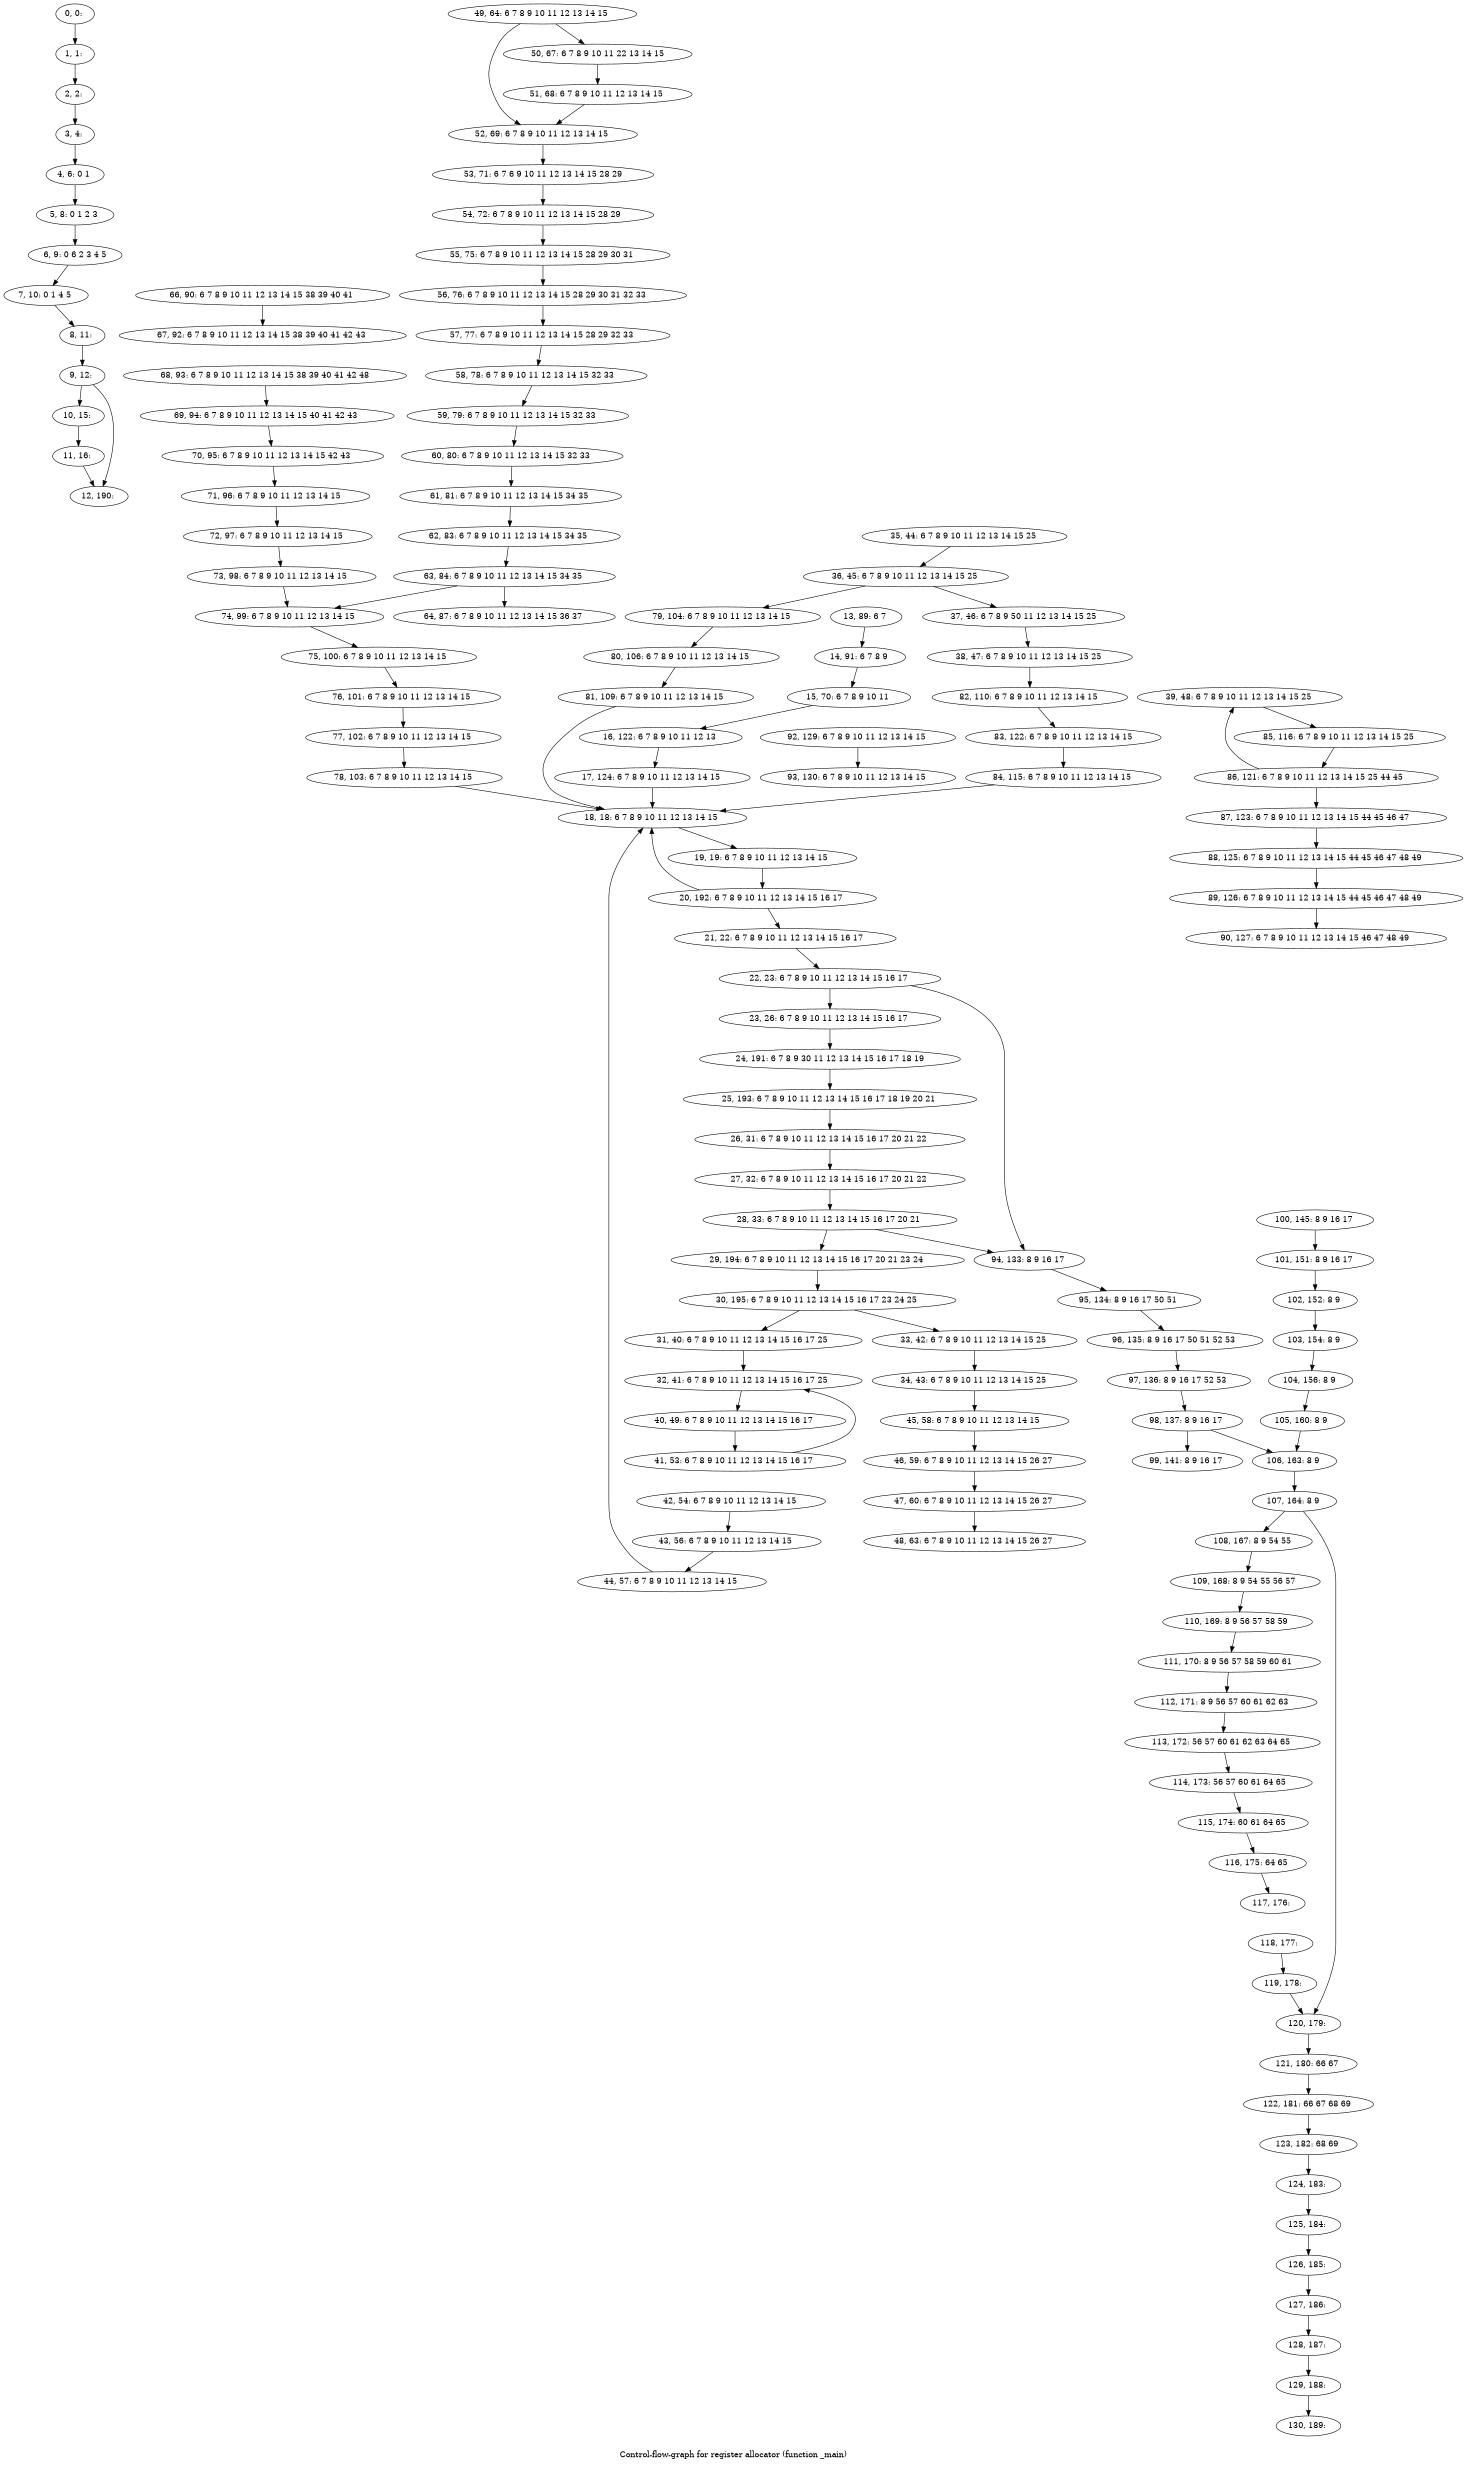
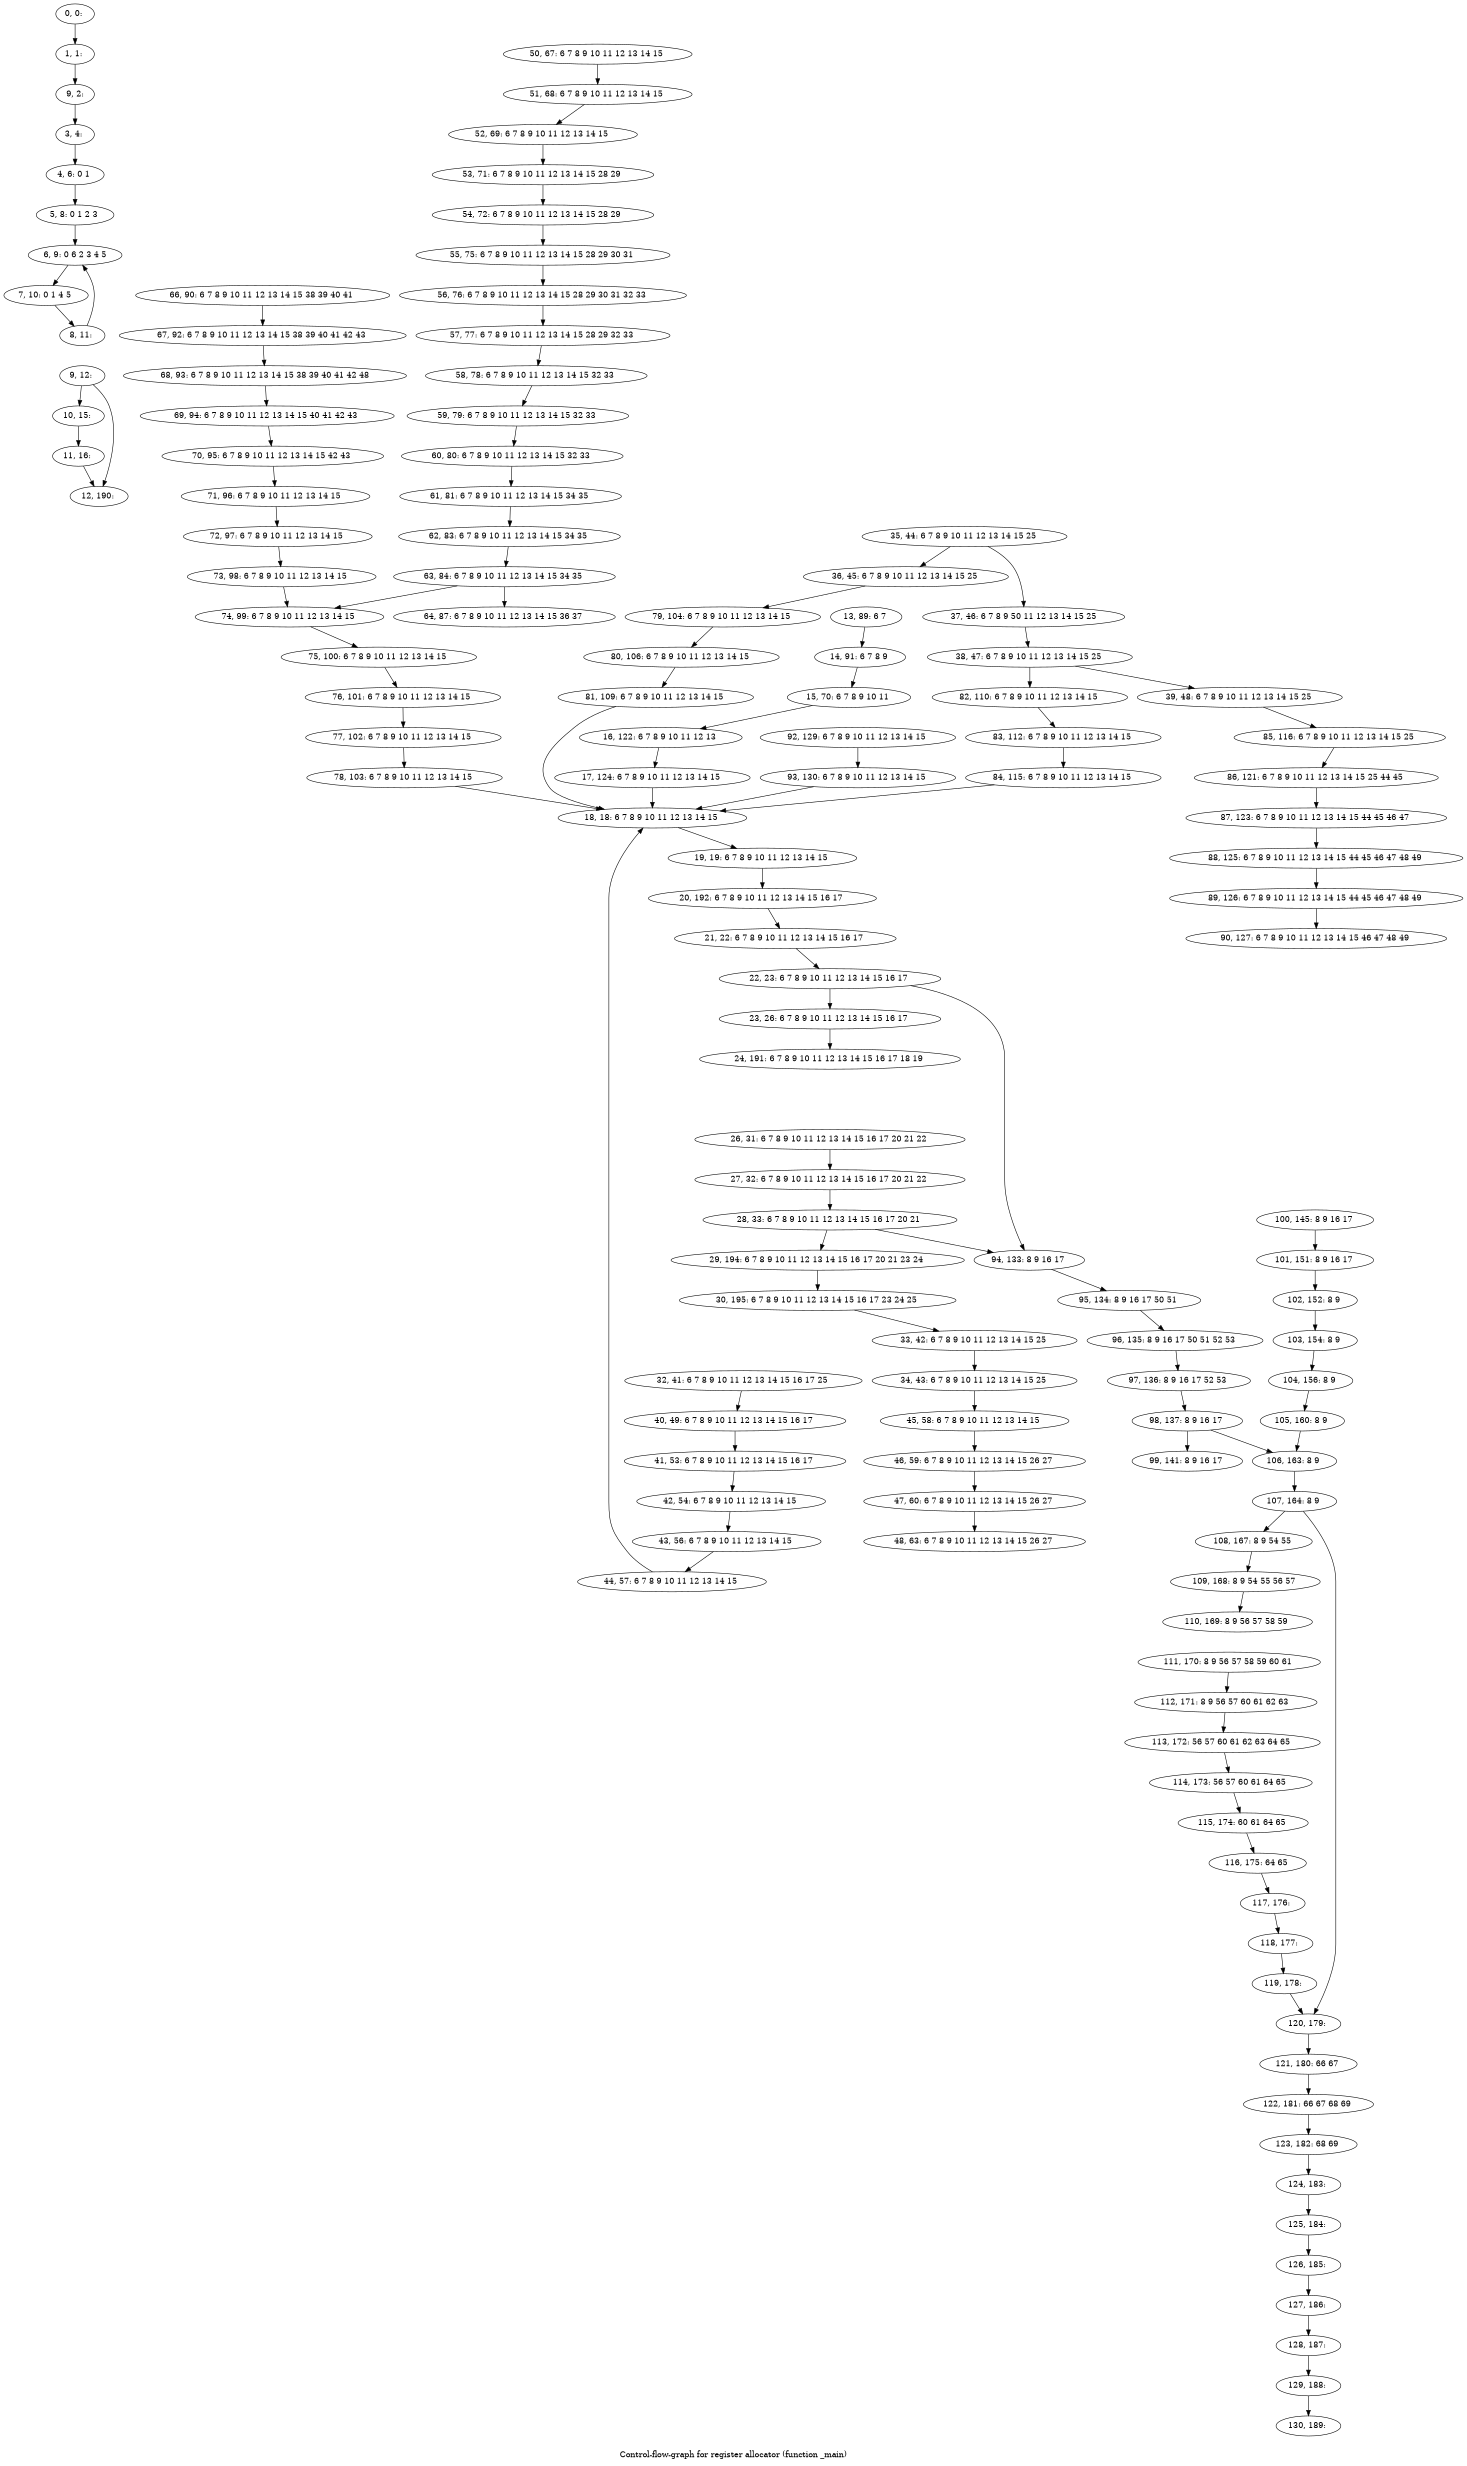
node "49, 64: 6 7 8 9 10 11 12 13 14 15": removed
node "50, 67: 6 7 8 9 10 11 22 13 14 15": label "50, 67: 6 7 8 9 10 11 22 13 14 15" -> "50, 67: 6 7 8 9 10 11 12 13 14 15"
node "2, 2:": label "2, 2:" -> "9, 2:"
node "53, 71: 6 7 6 9 10 11 12 13 14 15 28 29": label "53, 71: 6 7 6 9 10 11 12 13 14 15 28 29" -> "53, 71: 6 7 8 9 10 11 12 13 14 15 28 29"
edge "8, 11:" -> "9, 12:": now "8, 11:" -> "6, 9: 0 6 2 3 4 5"
edge "67, 92: 6 7 8 9 10 11 12 13 14 15 38 39 40 41 42 43" -> "68, 93: 6 7 8 9 10 11 12 13 14 15 38 39 40 41 42 48": added
edge "36, 45: 6 7 8 9 10 11 12 13 14 15 25" -> "37, 46: 6 7 8 9 50 11 12 13 14 15 25": now "35, 44: 6 7 8 9 10 11 12 13 14 15 25" -> "37, 46: 6 7 8 9 50 11 12 13 14 15 25"
node "83, 122: 6 7 8 9 10 11 12 13 14 15": label "83, 122: 6 7 8 9 10 11 12 13 14 15" -> "83, 112: 6 7 8 9 10 11 12 13 14 15"
edge "86, 121: 6 7 8 9 10 11 12 13 14 15 25 44 45" -> "39, 48: 6 7 8 9 10 11 12 13 14 15 25": now "38, 47: 6 7 8 9 10 11 12 13 14 15 25" -> "39, 48: 6 7 8 9 10 11 12 13 14 15 25"
edge "20, 192: 6 7 8 9 10 11 12 13 14 15 16 17" -> "18, 18: 6 7 8 9 10 11 12 13 14 15": now "93, 130: 6 7 8 9 10 11 12 13 14 15" -> "18, 18: 6 7 8 9 10 11 12 13 14 15"
node "24, 191: 6 7 8 9 30 11 12 13 14 15 16 17 18 19": label "24, 191: 6 7 8 9 30 11 12 13 14 15 16 17 18 19" -> "24, 191: 6 7 8 9 10 11 12 13 14 15 16 17 18 19"
node "25, 193: 6 7 8 9 10 11 12 13 14 15 16 17 18 19 20 21": removed
node "31, 40: 6 7 8 9 10 11 12 13 14 15 16 17 25": removed
edge "41, 53: 6 7 8 9 10 11 12 13 14 15 16 17" -> "32, 41: 6 7 8 9 10 11 12 13 14 15 16 17 25": now "41, 53: 6 7 8 9 10 11 12 13 14 15 16 17" -> "42, 54: 6 7 8 9 10 11 12 13 14 15"
edge "110, 169: 8 9 56 57 58 59" -> "111, 170: 8 9 56 57 58 59 60 61": removed
edge "117, 176:" -> "118, 177:": added
